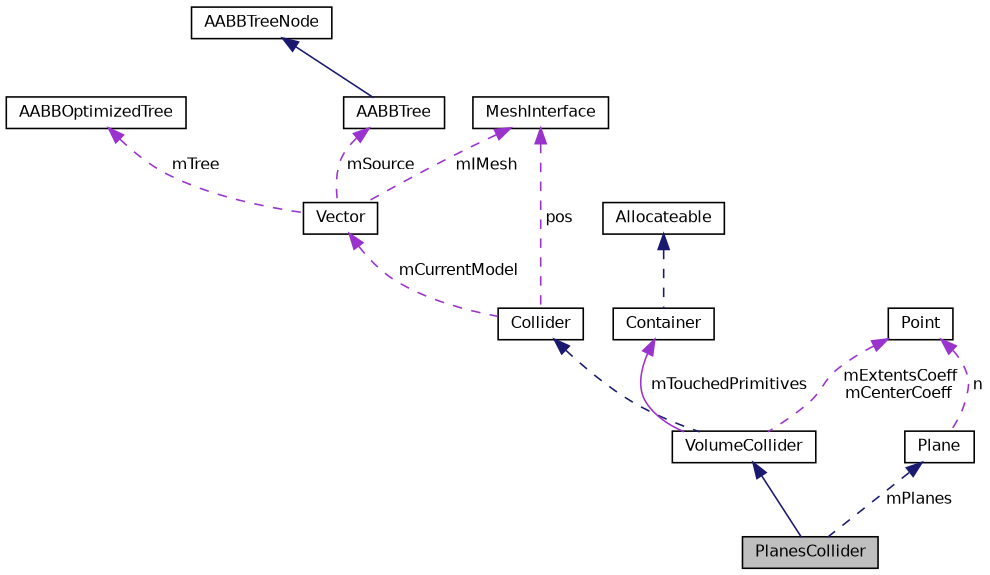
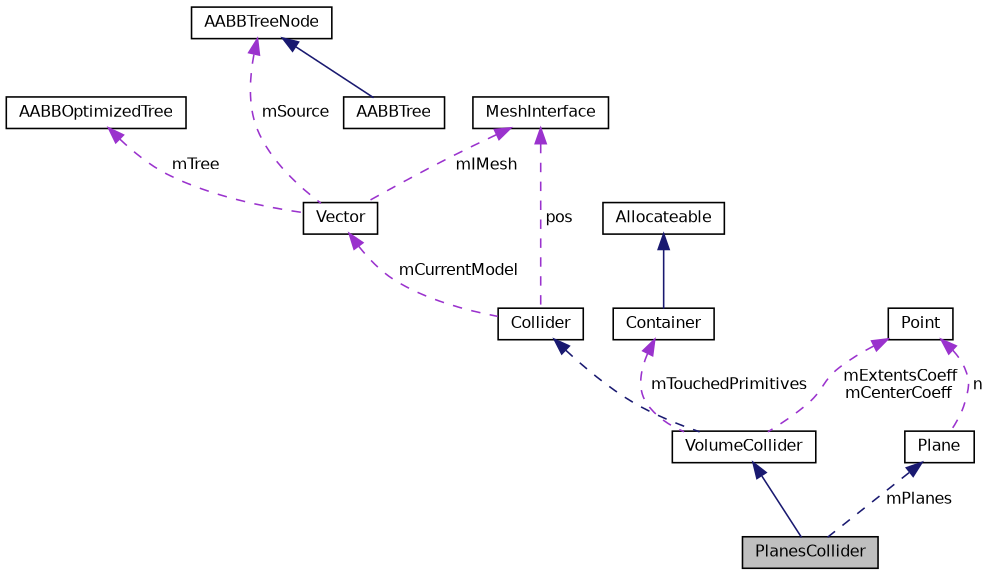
edge "Vector" -> "AABBTree": now "Vector" -> "AABBTreeNode"
edge "Container" -> "Allocateable": style dashed -> solid
edge "VolumeCollider" -> "Container": style solid -> dashed
